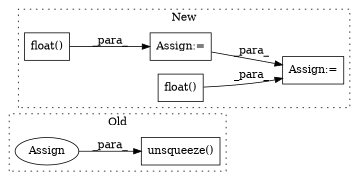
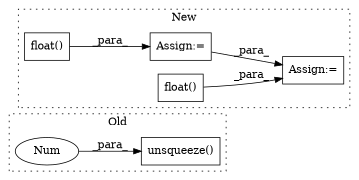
node "Assign": label "Assign" -> "Num"
